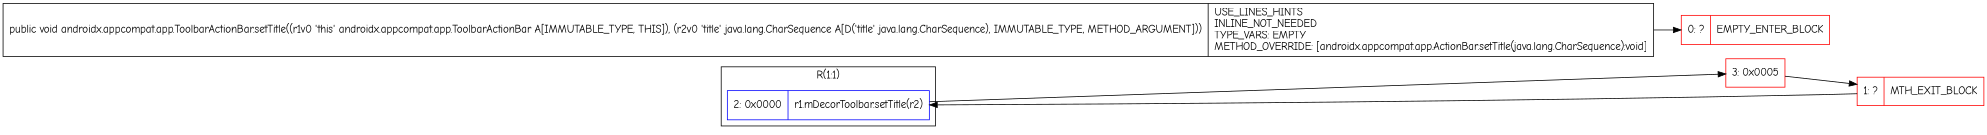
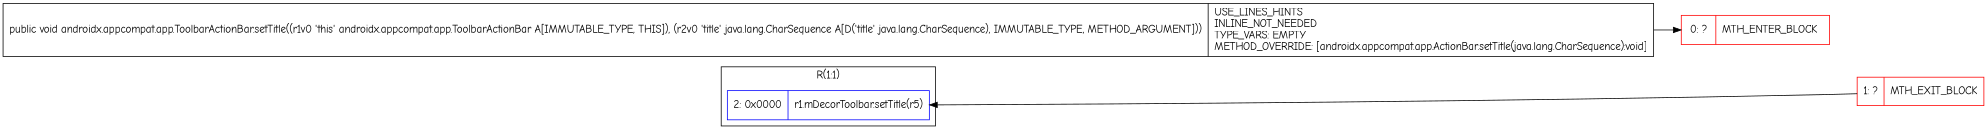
node "0: ?": text "EMPTY_ENTER_BLOCK" -> "MTH_ENTER_BLOCK"
node "3: 0x0005": removed
node "2: 0x0000": text "r1.mDecorToolbar.setTitle(r2)" -> "r1.mDecorToolbar.setTitle(r5)"
